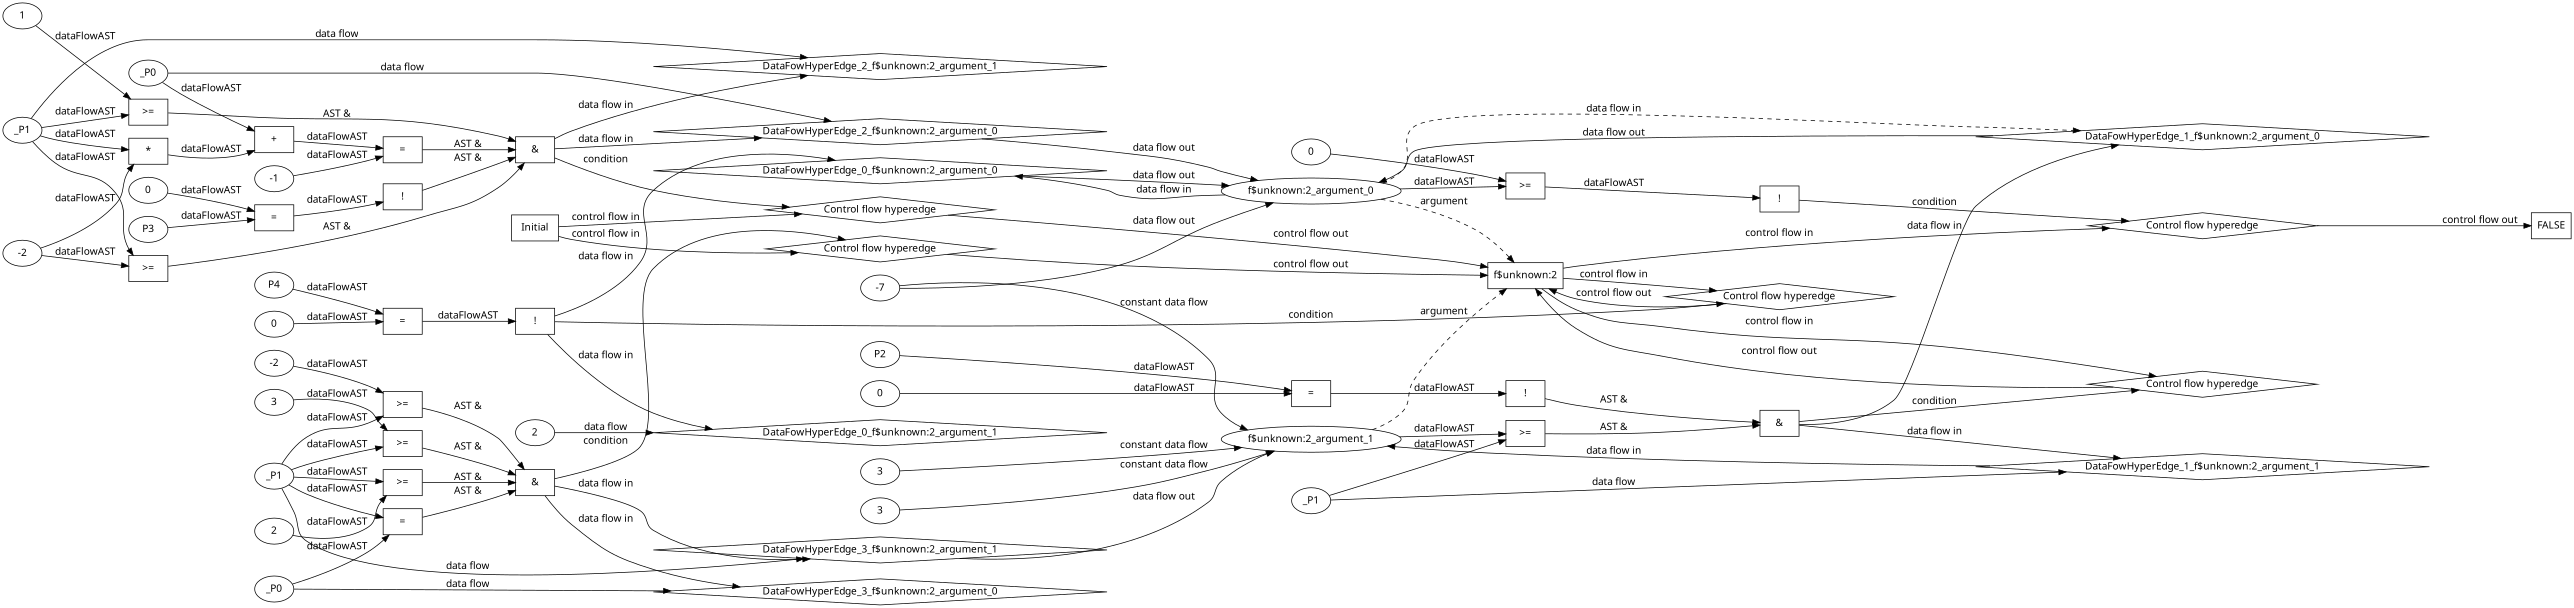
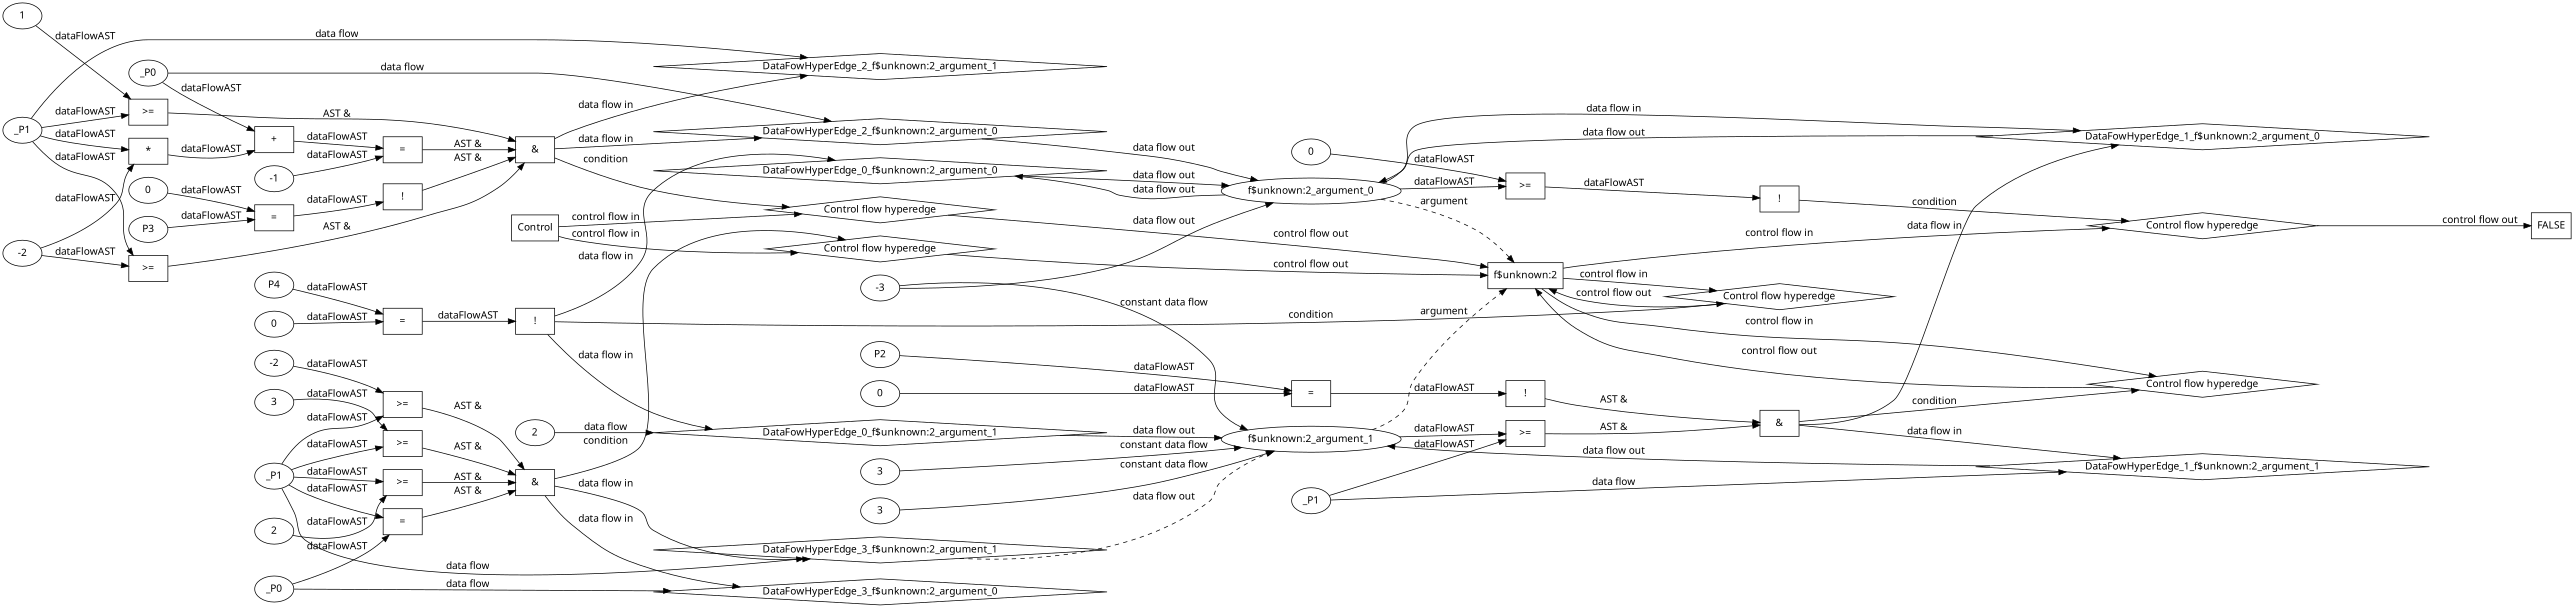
edge "f$unknown:2_argument_0" -> "DataFowHyperEdge_1_f$unknown:2_argument_0": style dashed -> solid
edge "f$unknown:2_argument_0" -> "DataFowHyperEdge_0_f$unknown:2_argument_0": label "data flow in" -> "data flow out"
node "Initial": label "Initial" -> "Control"
node "-7": label "-7" -> "-3"
edge "DataFowHyperEdge_0_f$unknown:2_argument_1" -> "f$unknown:2_argument_1": added, label "data flow out"
edge "DataFowHyperEdge_1_f$unknown:2_argument_1" -> "f$unknown:2_argument_1": label "data flow in" -> "data flow out"
edge "DataFowHyperEdge_3_f$unknown:2_argument_1" -> "f$unknown:2_argument_1": style solid -> dashed
